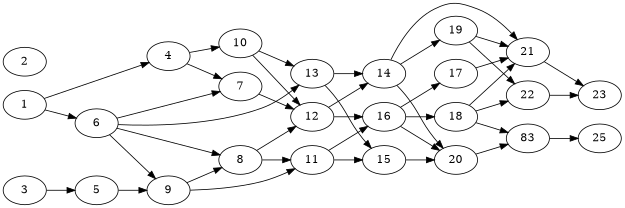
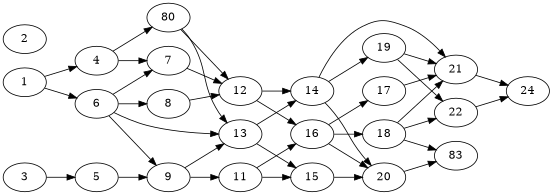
node "10": label "10" -> "80"
node "23": label "23" -> "24"
node "25": removed
edge "8" -> "11": removed
edge "9" -> "8": now "9" -> "13"
